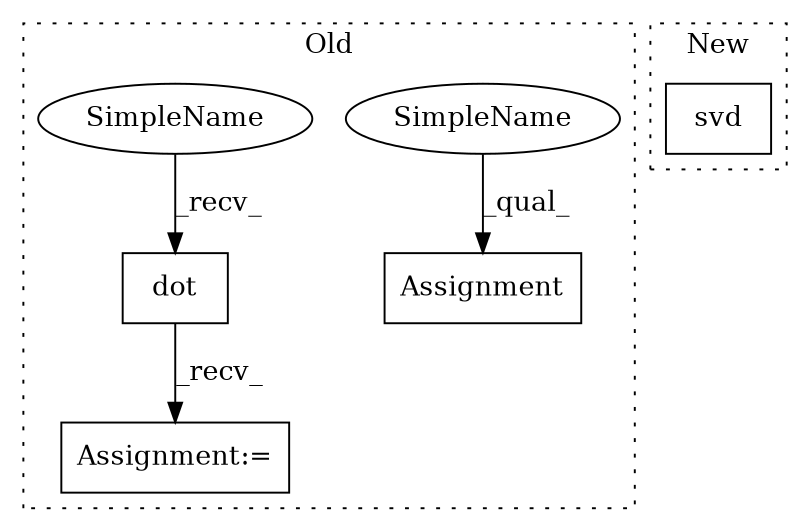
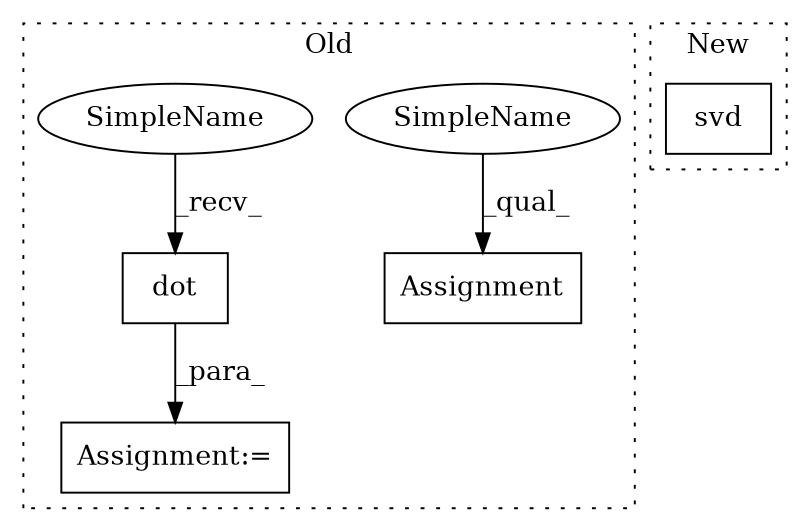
edge "dot" -> "Assignment:=": label "_recv_" -> "_para_"
